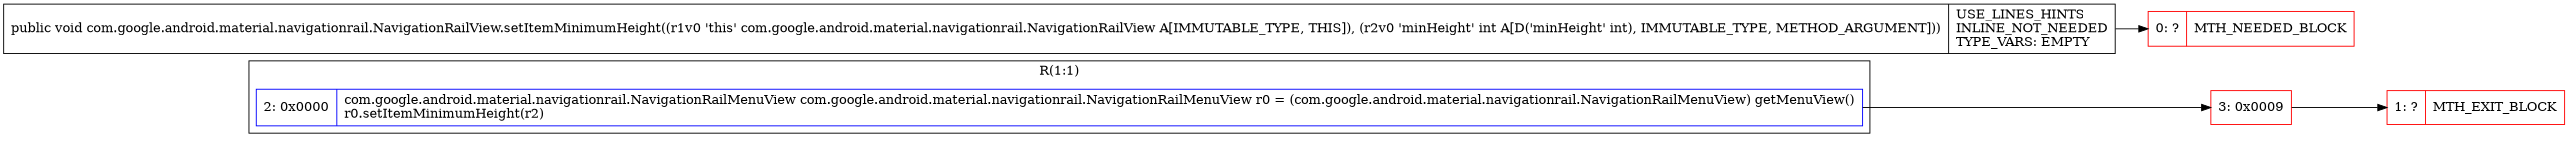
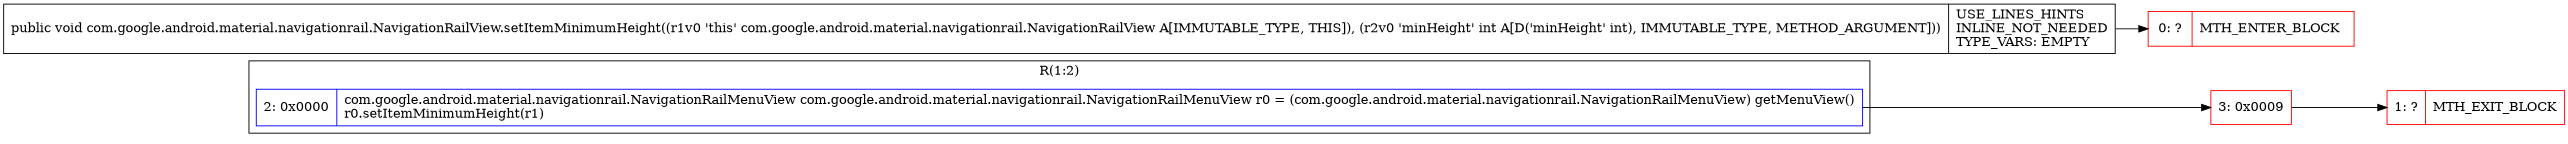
node "0: ?": text "MTH_NEEDED_BLOCK" -> "MTH_ENTER_BLOCK"
cluster "R(1:1)": label "R(1:1)" -> "R(1:2)"
node "2: 0x0000": text "r0.setItemMinimumHeight(r2)" -> "r0.setItemMinimumHeight(r1)"
